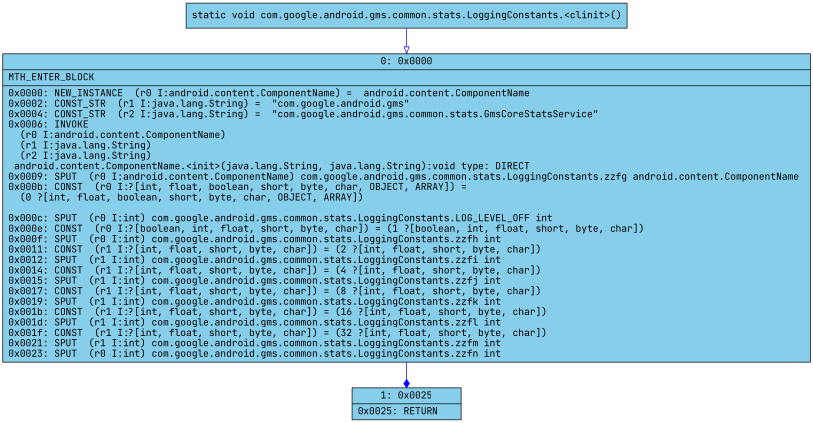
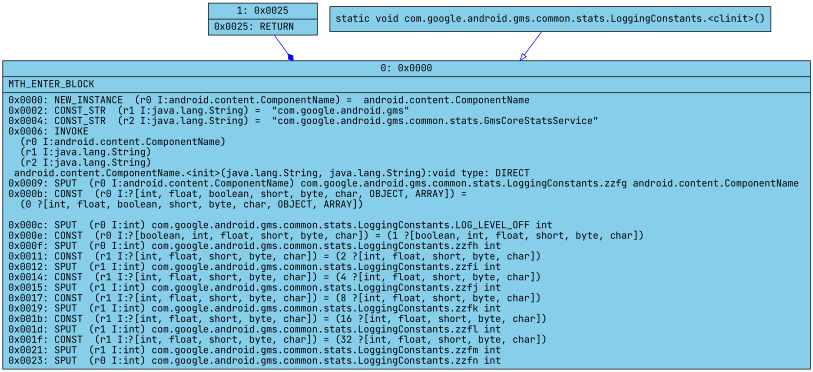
edge "0: 0x0000" -> "1: 0x0025": reversed
